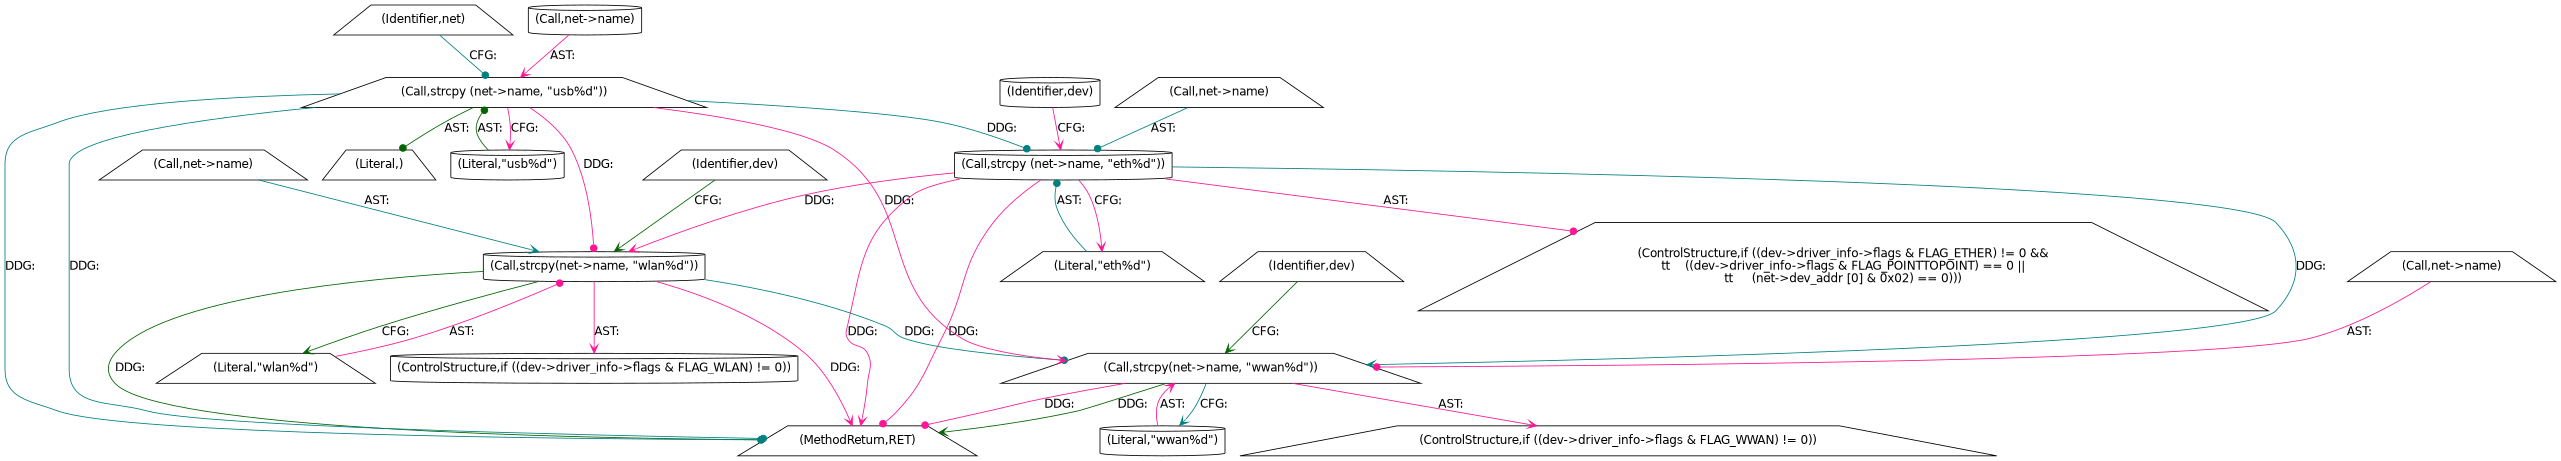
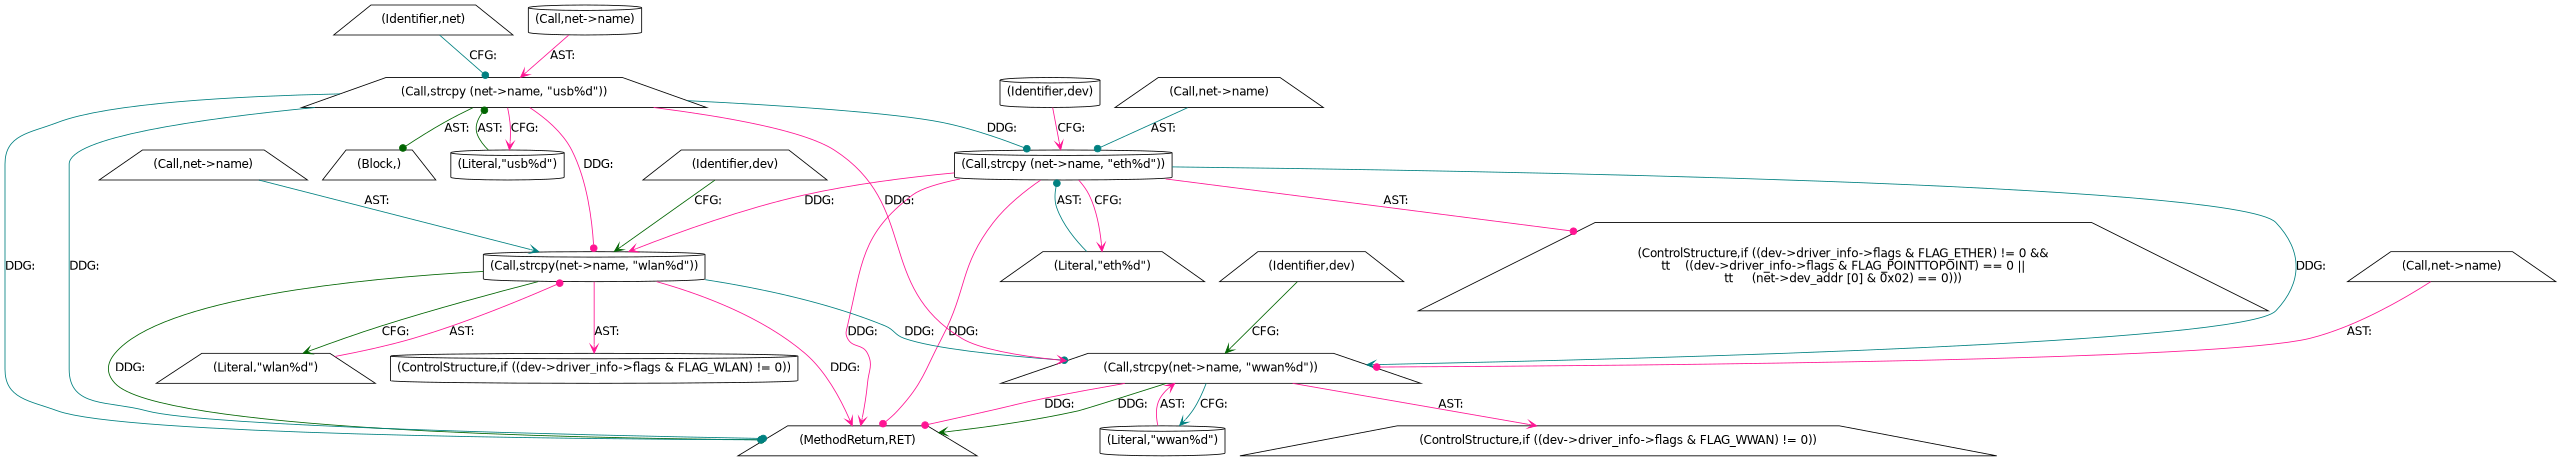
node "(Literal,)": label "(Literal,)" -> "(Block,)"
